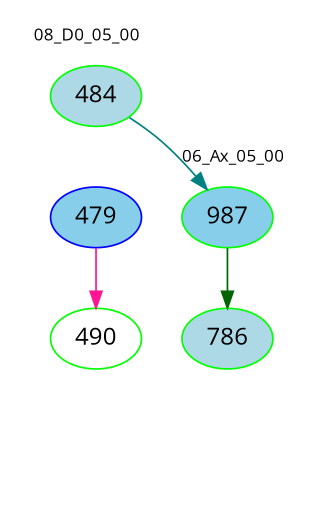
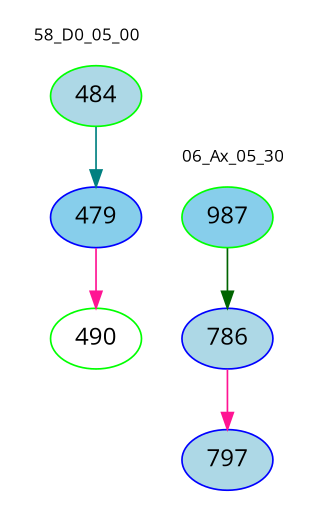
cluster "08_D0_05_00": label "08_D0_05_00" -> "58_D0_05_00"
edge "484" -> "987": now "484" -> "479"
cluster "06_Ax_05_00": label "06_Ax_05_00" -> "06_Ax_05_30"
node "786": color green -> blue
node "797": added
